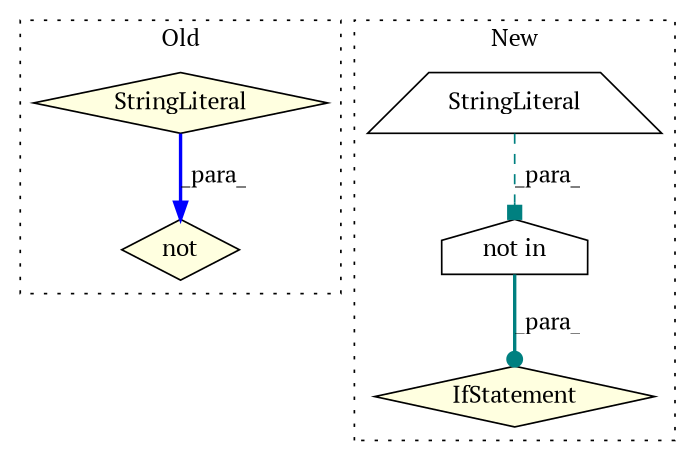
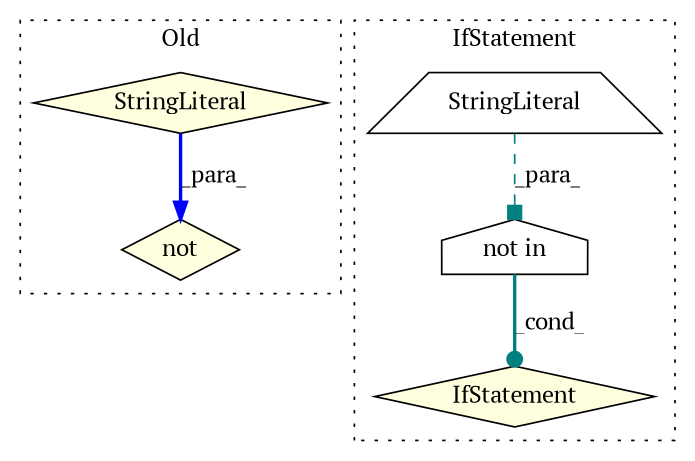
cluster "New": label "New" -> "IfStatement"
edge "not in" -> "IfStatement": label "_para_" -> "_cond_"
